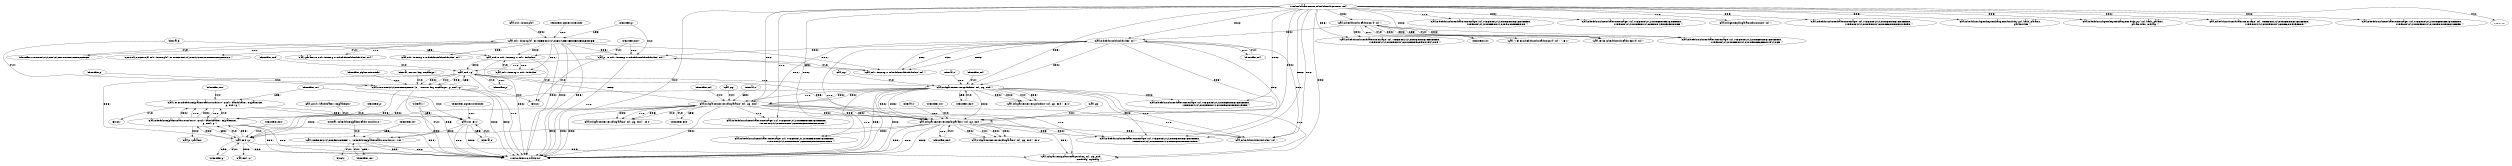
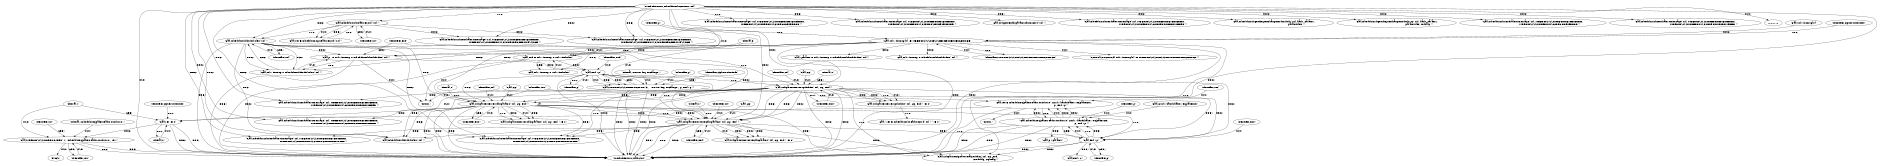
node "(MethodParameterIn,mbedtls_ssl_context *ssl)": label "(MethodParameterIn,mbedtls_ssl_context *ssl)" -> "(MethodReturn,mbedtls_ssl_context *ssl)"
edge "(Call,mbedtls_ssl_read_record( ssl ))" -> "(Call,( ret = mbedtls_ssl_read_record( ssl ) ) != 0)": now "(Call,ssl_parse_server_psk_hint( ssl, &p, end ) != 0)" -> "(Call,( ret = mbedtls_ssl_read_record( ssl ) ) != 0)"
node "(Call,ret = mbedtls_ssl_read_record( ssl ))": label "(Call,ret = mbedtls_ssl_read_record( ssl ))" -> "(Call,ret = mbedtls_msg_read_record( ssl ))"
